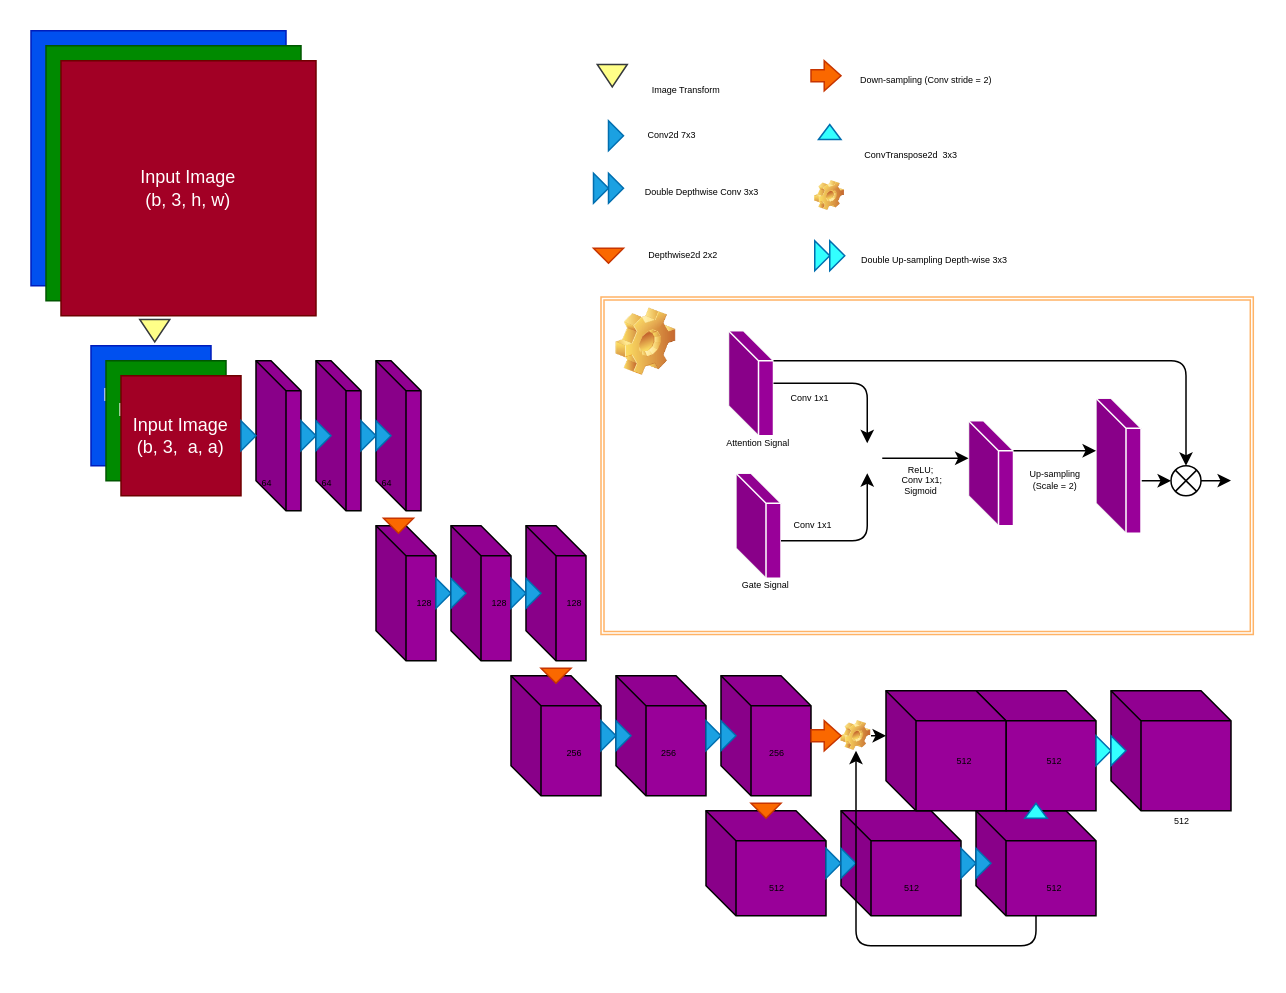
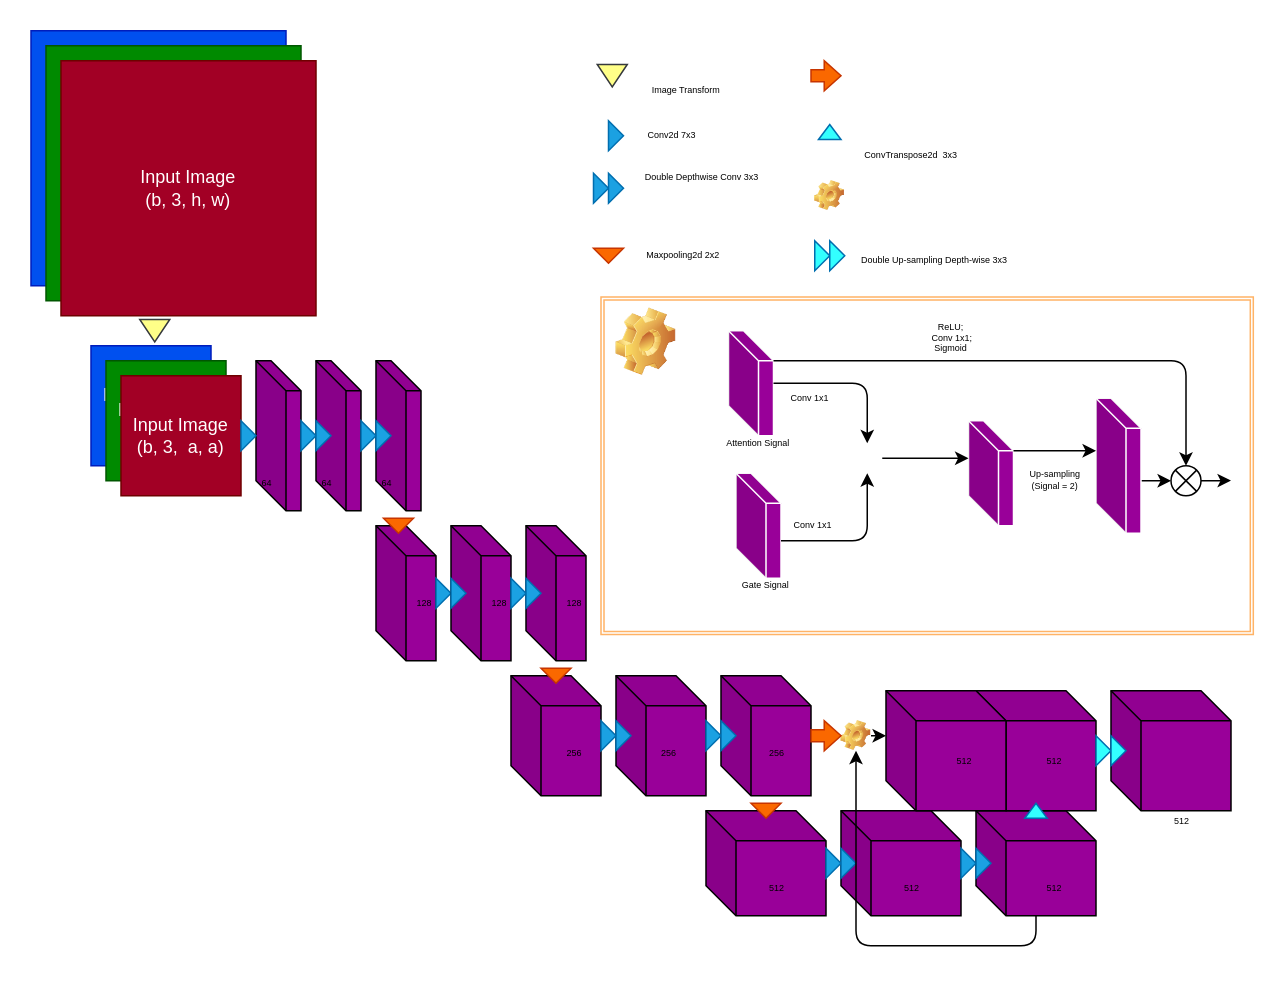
node "Down-sampling (Conv stride = 2)": removed
node "Double Depthwise Conv 3x3": moved (702, 192) -> (702, 177)
node "Depthwise2d 2x2": label "Depthwise2d 2x2" -> "Maxpooling2d 2x2"
node "ReLU; Conv 1x1; Sigmoid": moved (920, 481) -> (950, 338)
node "Up-sampling (Scale = 2)": label "Up-sampling (Scale = 2)" -> "Up-sampling (Signal = 2)"
